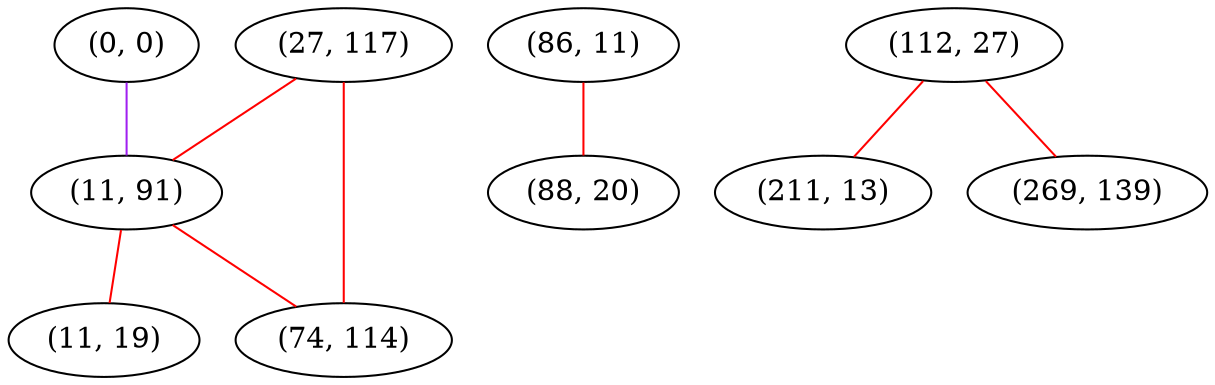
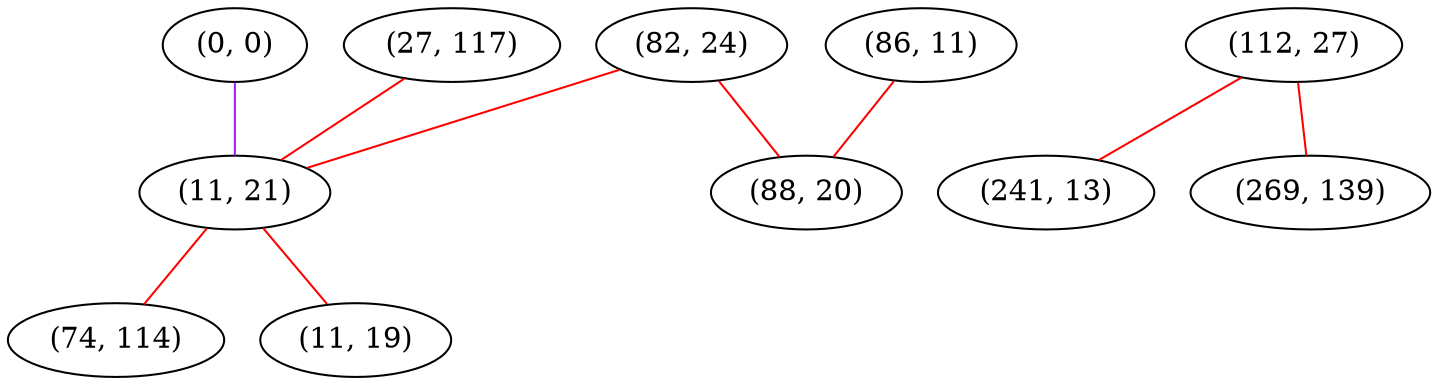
node "(82, 24)": added
node "(11, 91)": label "(11, 91)" -> "(11, 21)"
edge "(27, 117)" -- "(74, 114)": removed
node "(211, 13)": label "(211, 13)" -> "(241, 13)"
